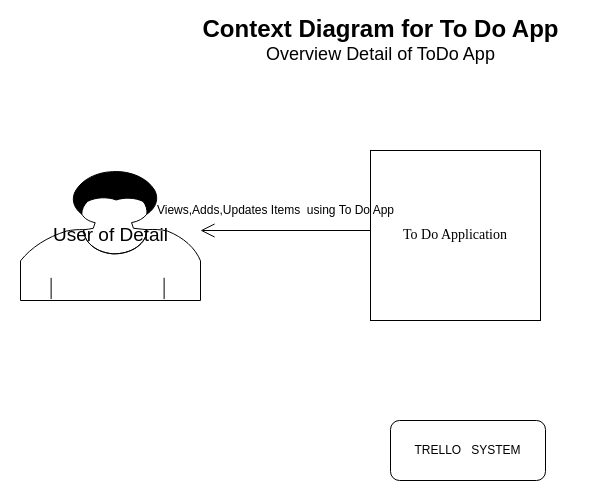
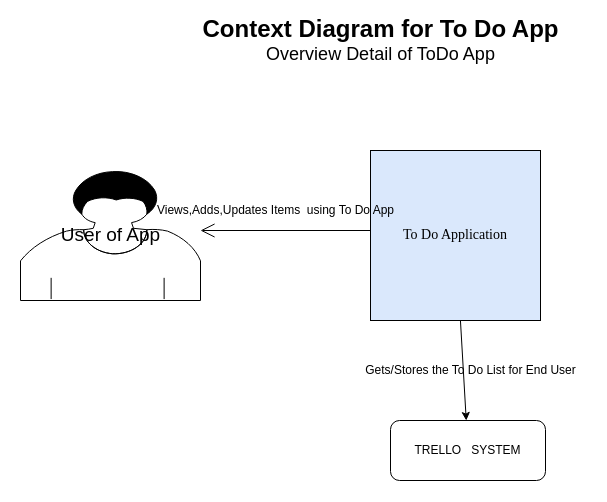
node "User of Detail": label "User of Detail" -> "User of App"
node "To Do Application": fillcolor #ffffff -> #dae8fc
edge "To Do Application" -> "TRELLO SYSTEM": added
node "Gets/Stores the To Do List for End User": added
